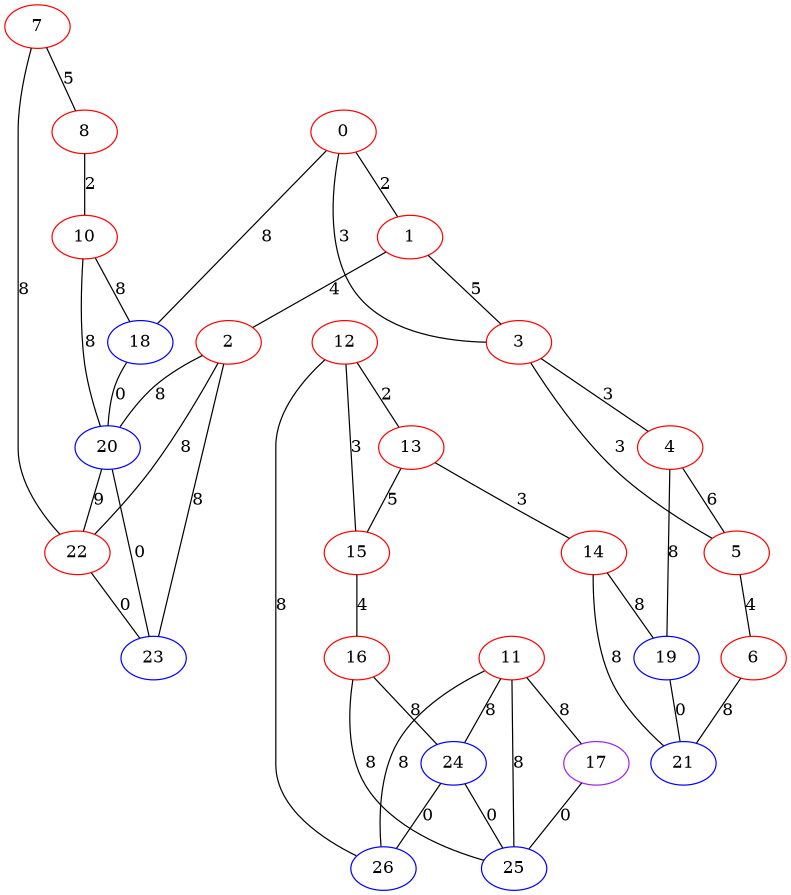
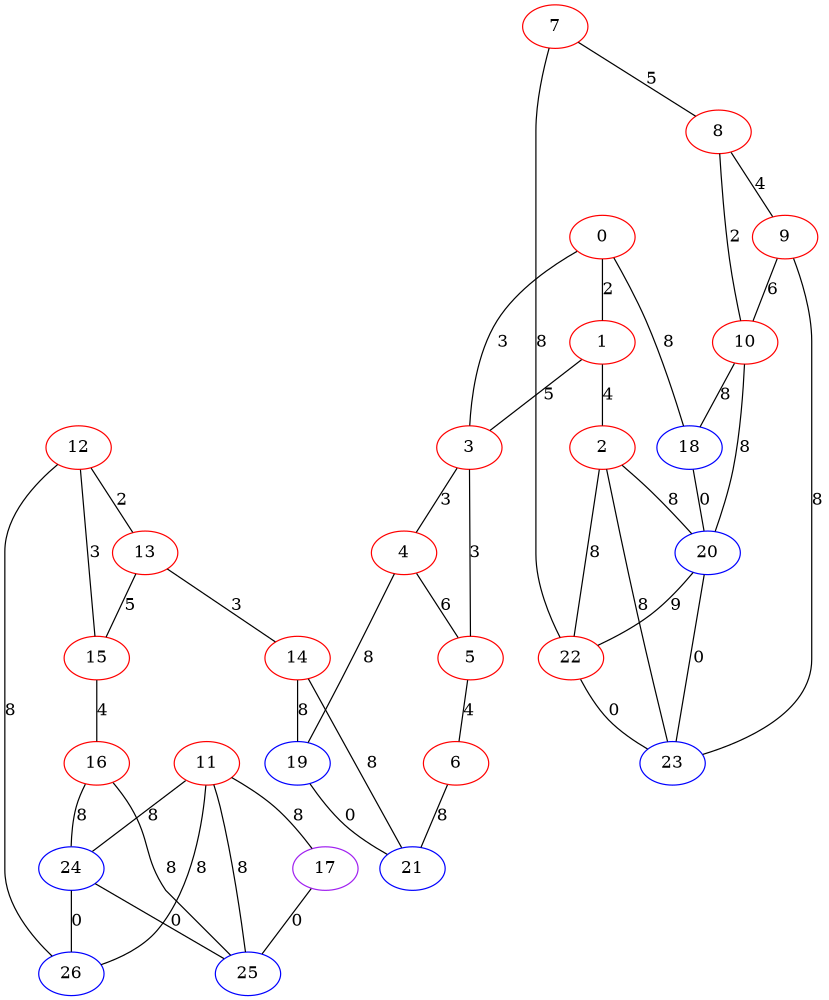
node "9": added
